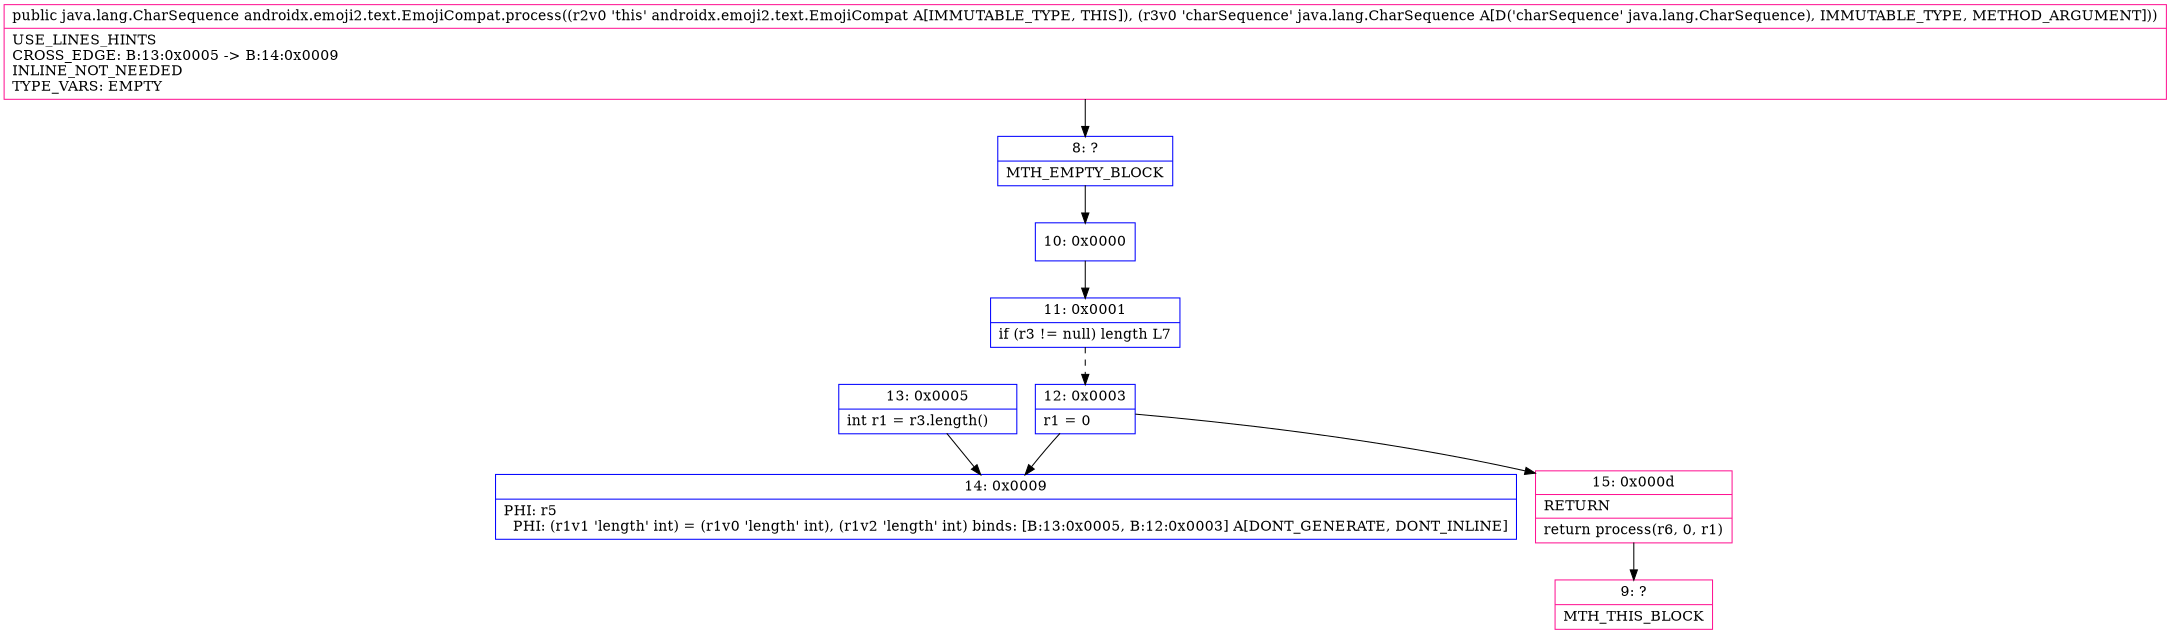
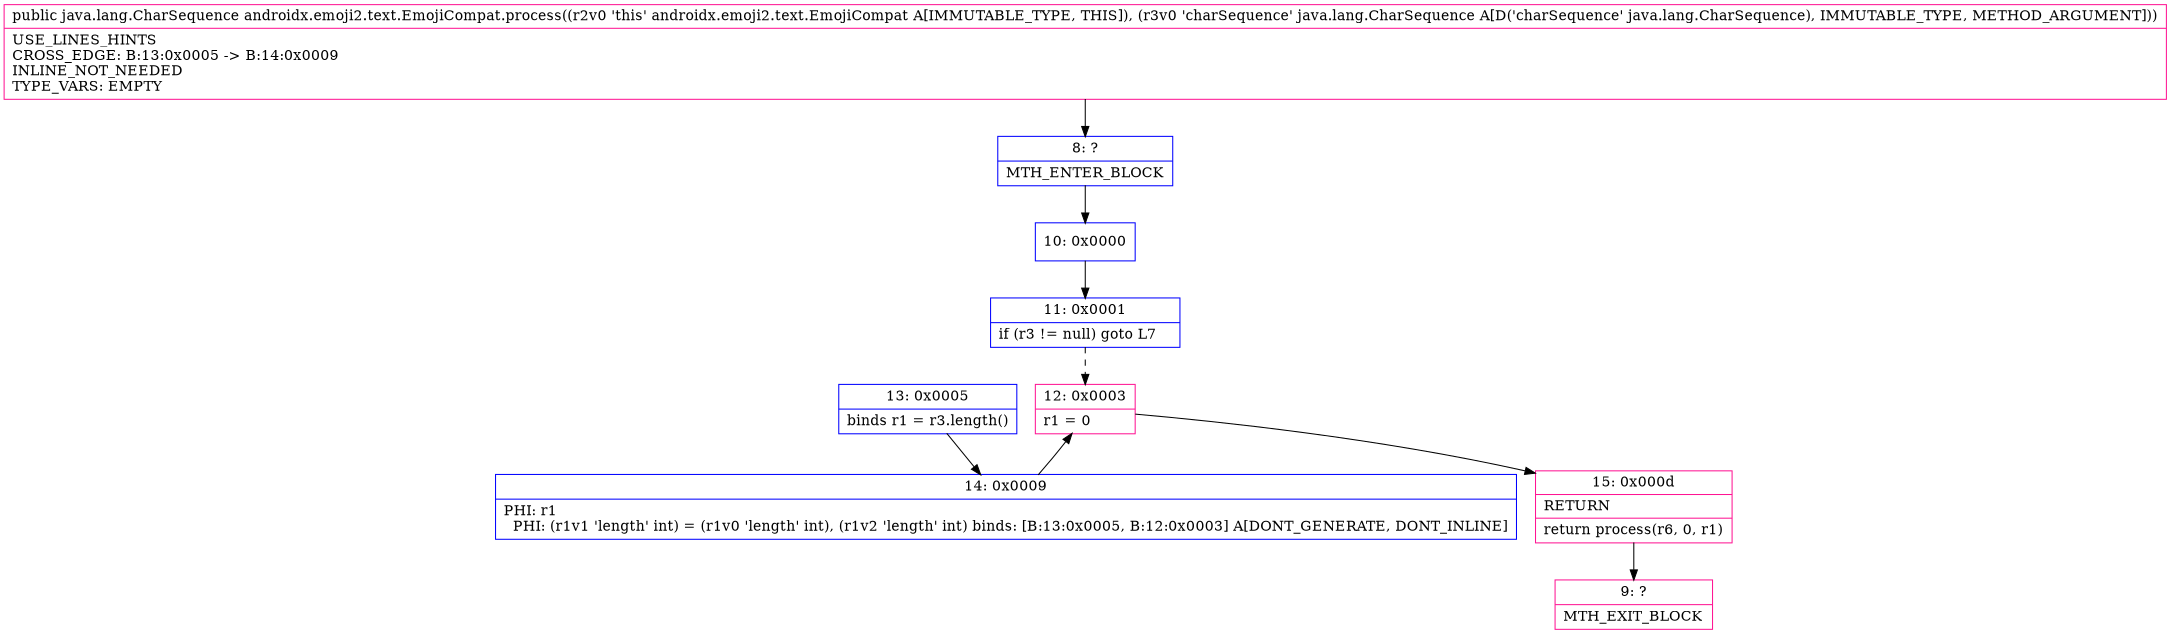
node "8: ?": text "MTH_EMPTY_BLOCK" -> "MTH_ENTER_BLOCK"
node "11: 0x0001": text "if (r3 != null) length L7" -> "if (r3 != null) goto L7"
node "12: 0x0003": color blue -> deeppink
node "13: 0x0005": text "int r1 = r3.length()" -> "binds r1 = r3.length()"
edge "12: 0x0003" -> "14: 0x0009": reversed
node "14: 0x0009": text "PHI: r5" -> "PHI: r1"
node "9: ?": text "MTH_THIS_BLOCK" -> "MTH_EXIT_BLOCK"
